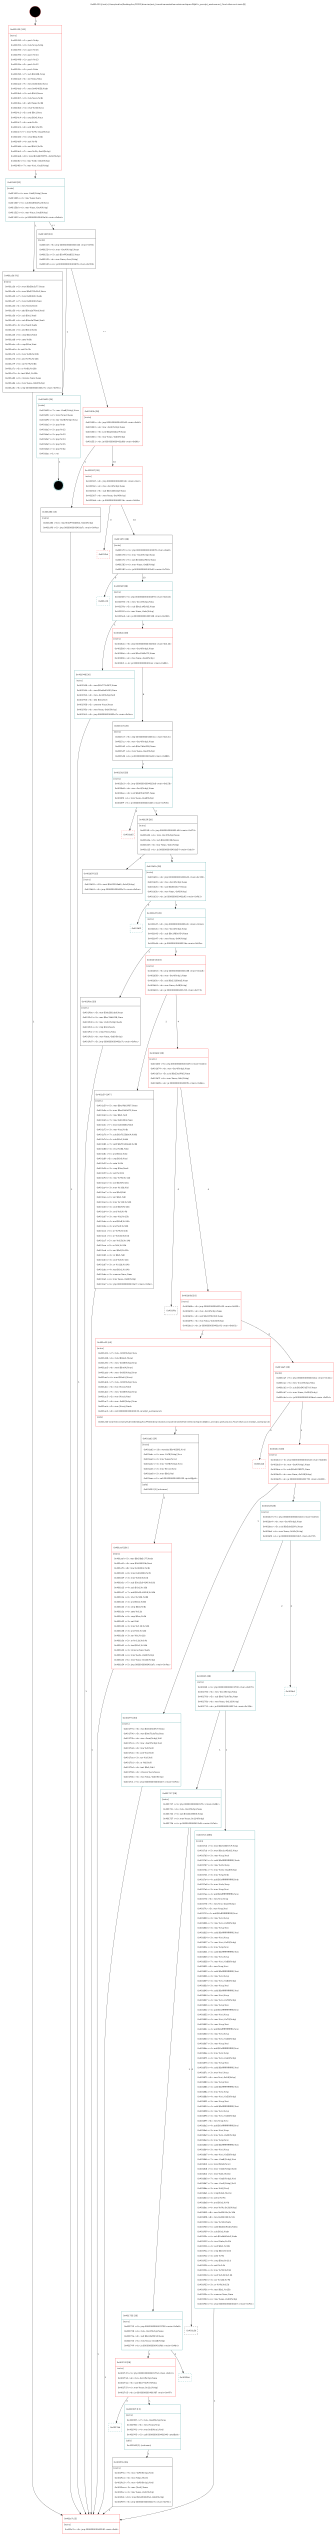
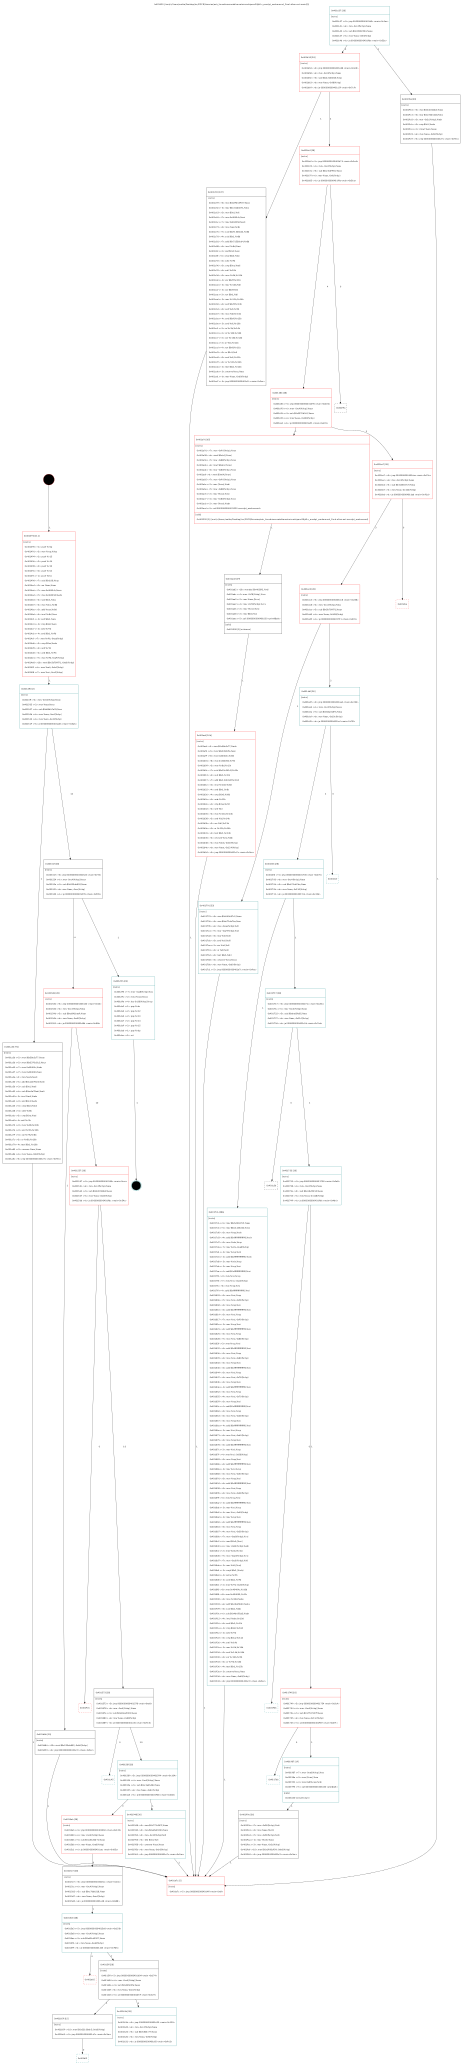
edge "0x40161b [28]" -> "0x401637 [28]": removed, label "6"
edge "0x40161b [28]" -> "0x401df2": now "0x401b59 [15]" -> "0x401df2"
